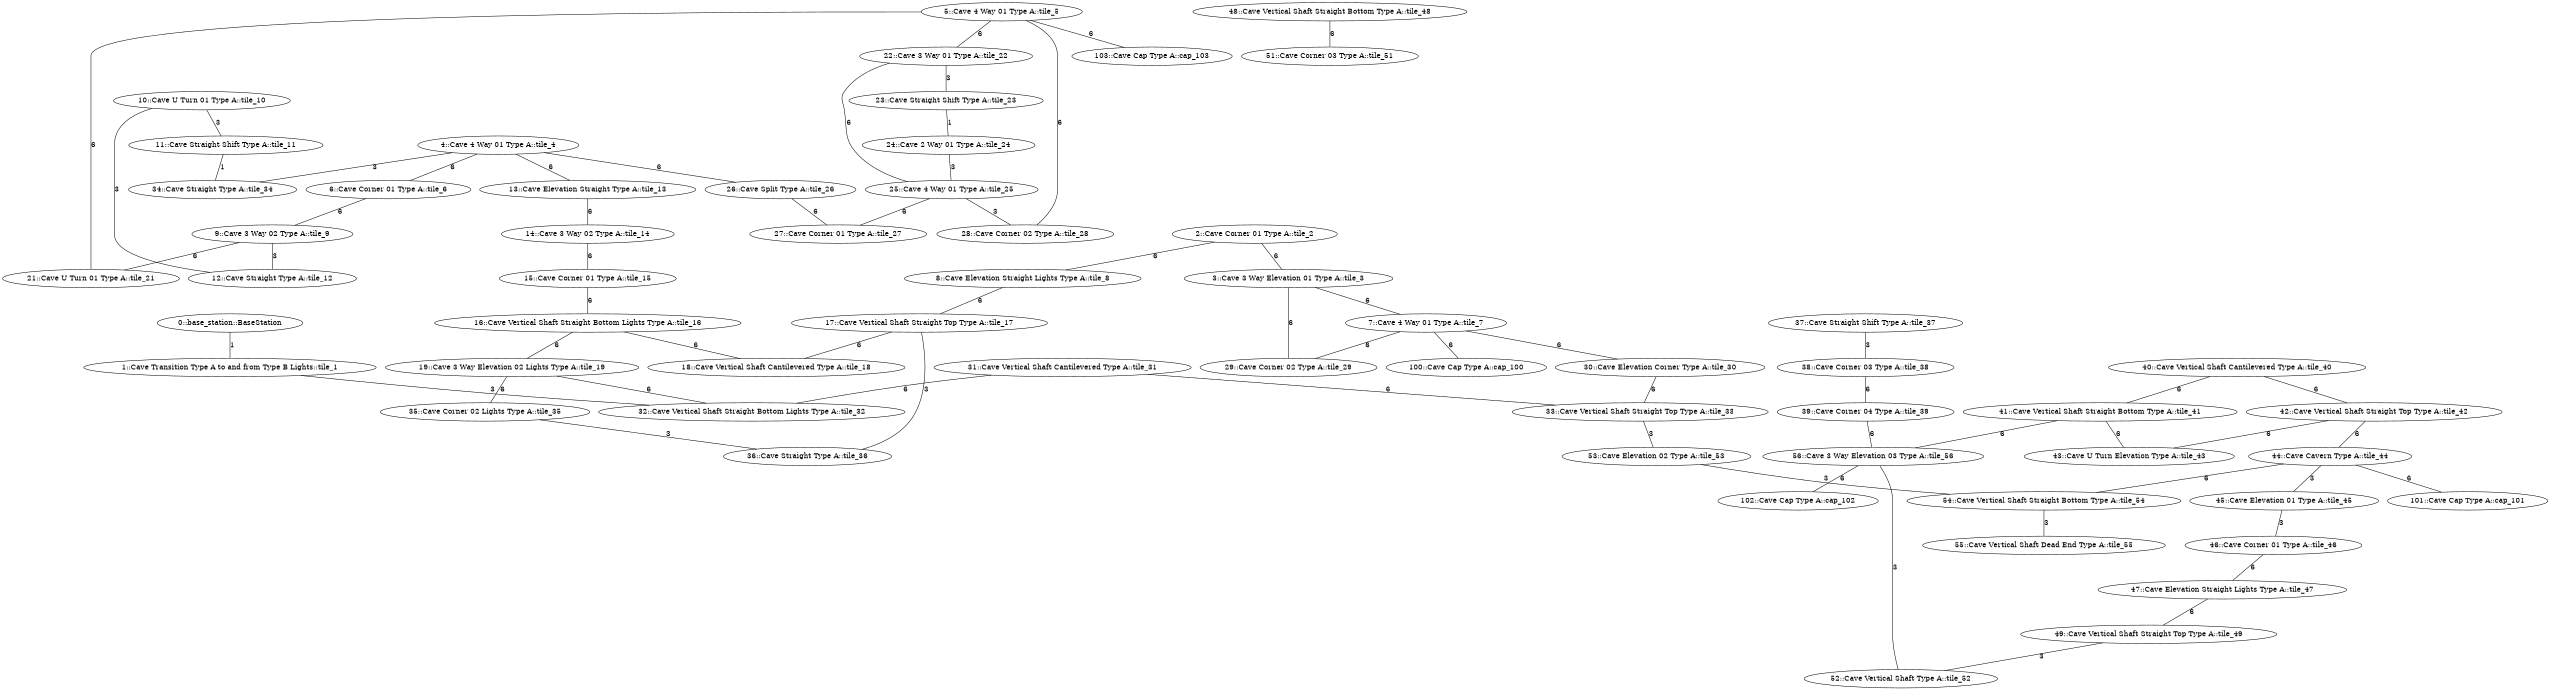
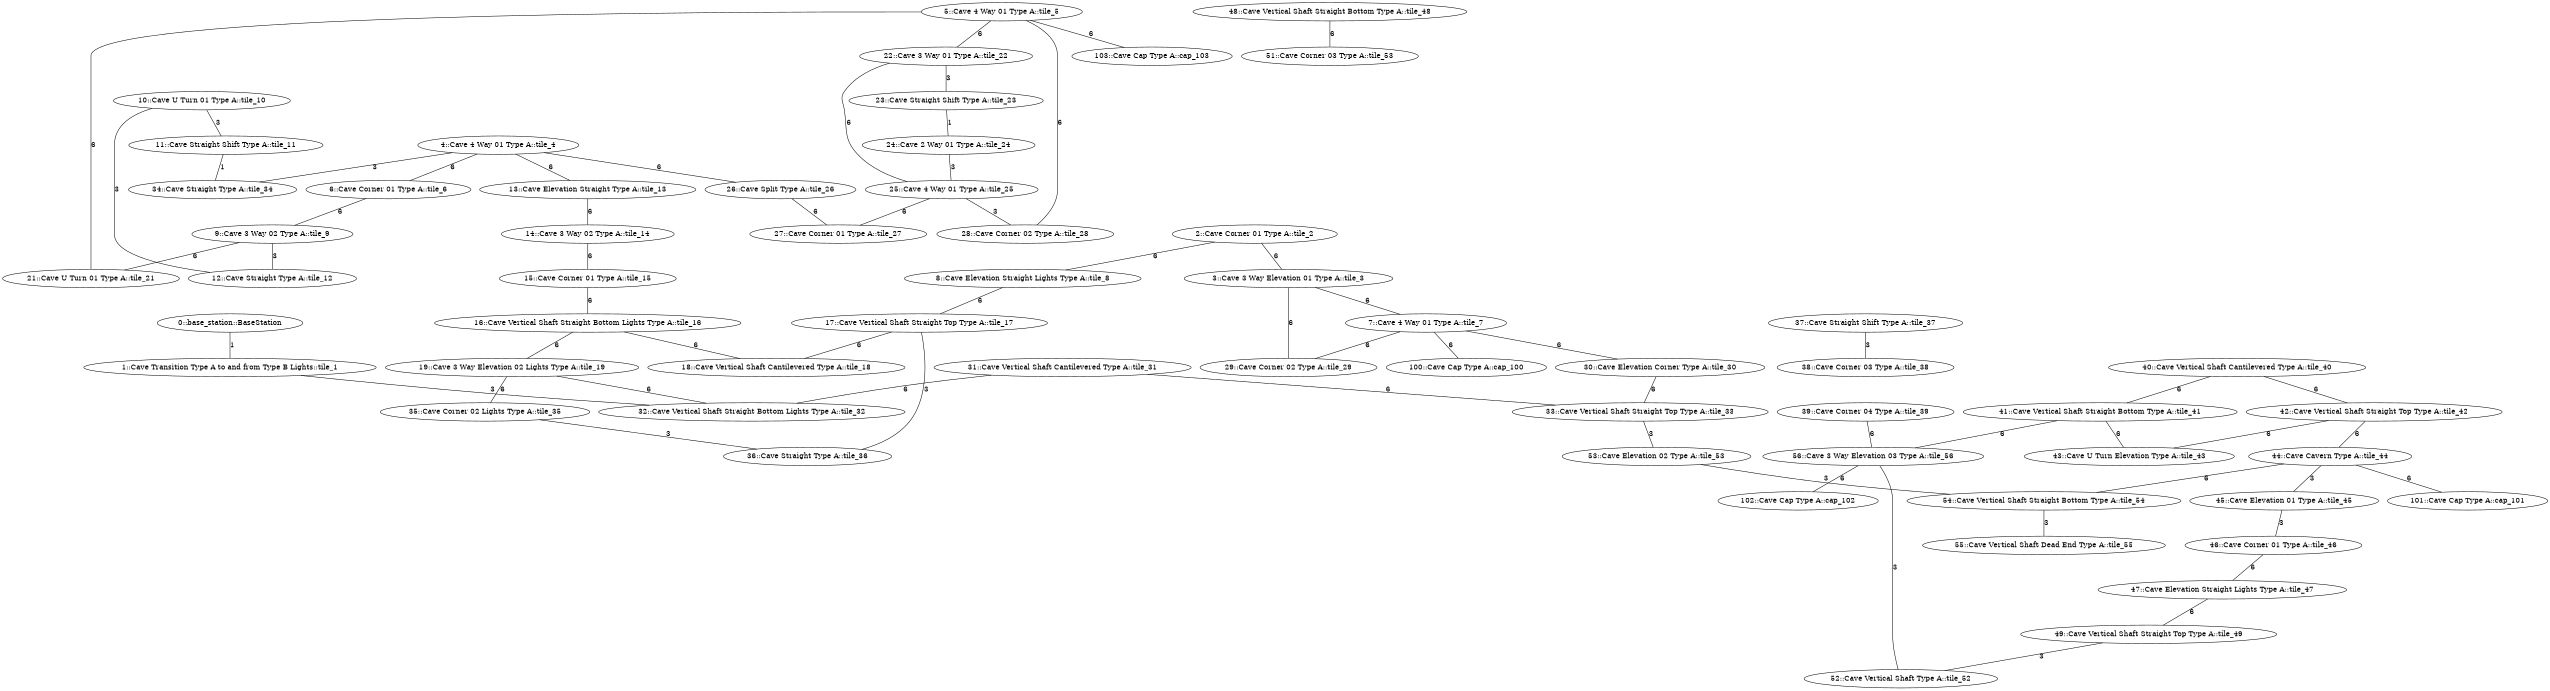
node "51::Cave Corner 03 Type A::tile_51": label "51::Cave Corner 03 Type A::tile_51" -> "51::Cave Corner 03 Type A::tile_53"
edge "38::Cave Corner 03 Type A::tile_38" -- "39::Cave Corner 04 Type A::tile_39": removed, label "6"
